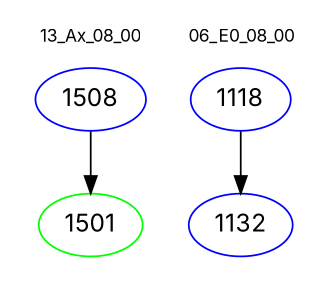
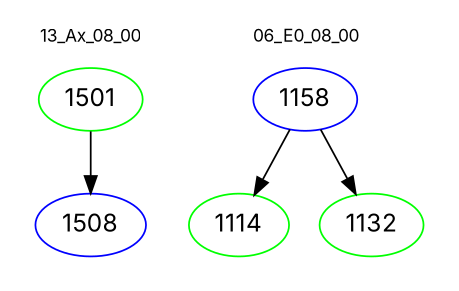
node "1118": label "1118" -> "1158"
edge "1508" -> "1501": reversed
node "1114": added
node "1132": color blue -> green
